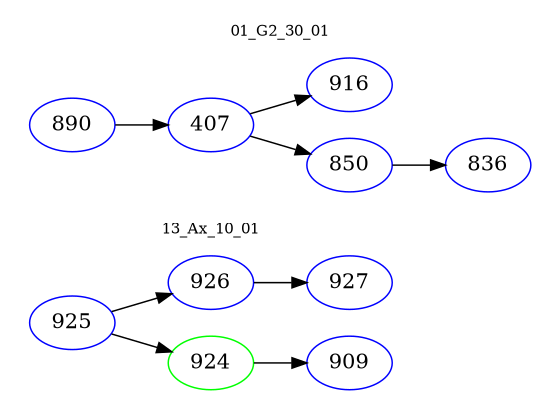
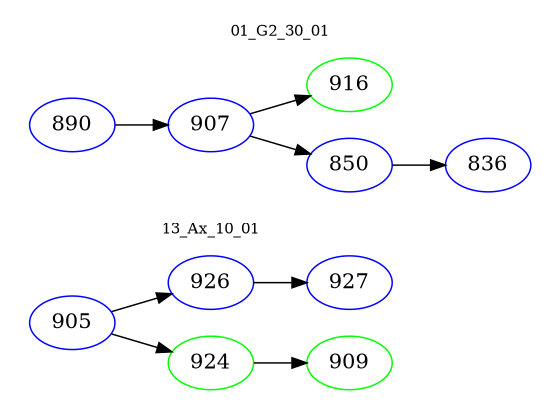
node "916": color blue -> green
node "407": label "407" -> "907"
node "925": label "925" -> "905"
node "909": color blue -> green
